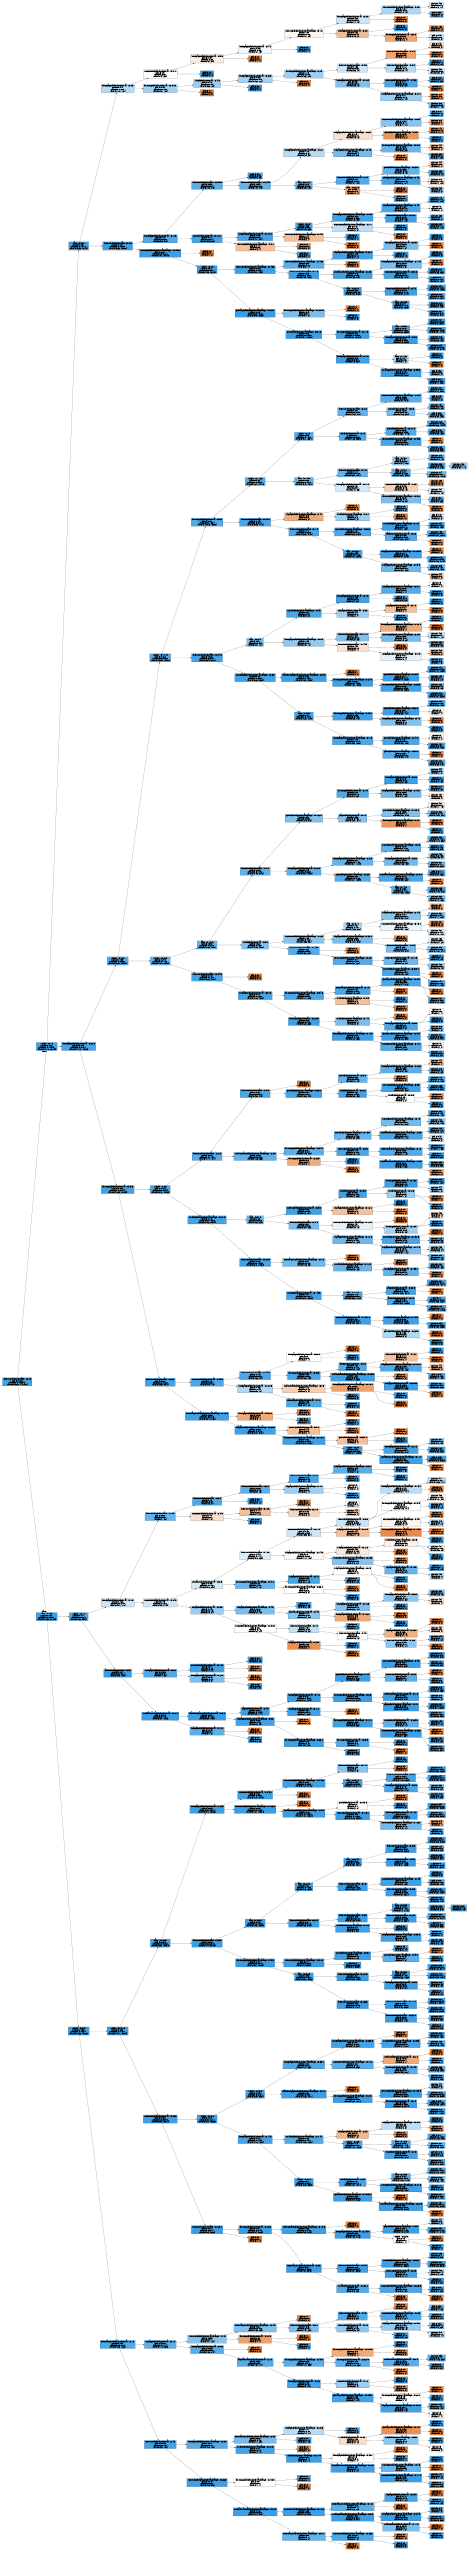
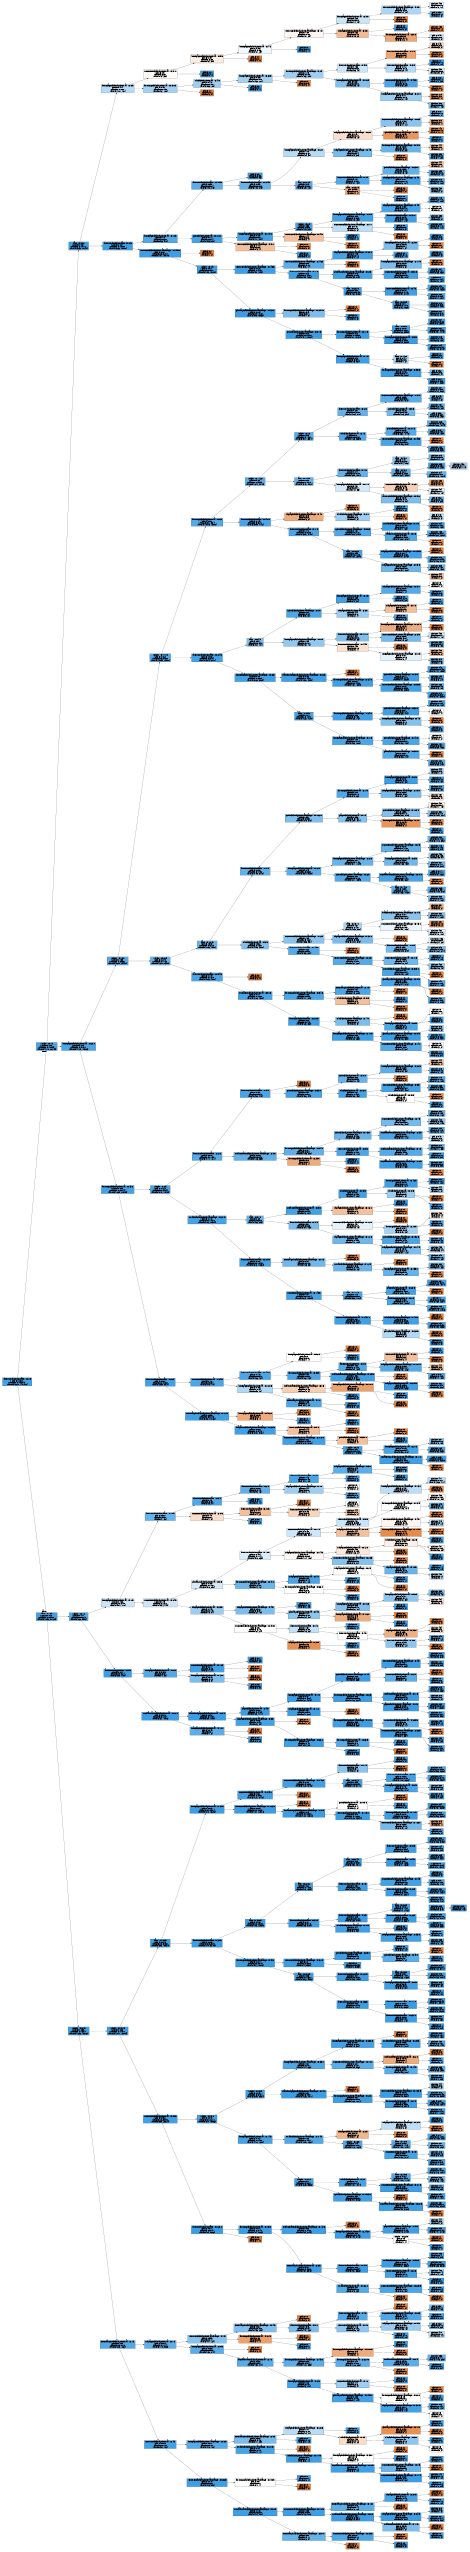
node "gini = 0.073 samples = 106 value = [4, 102]": fillcolor #e5813933 -> #399de5f5
node "gini = 0.496 samples = 53 value = [24, 29]": label "gini = 0.496 samples = 53 value = [24, 29]" -> "ouwiki = 0.496 samples = 53 value = [24, 29]"
edge "date <= 238.5 gini = 0.015 samples = 1424 value = [11, 1413]" -> "gini = 0.023 samples = 678 value = [8, 670]": removed
